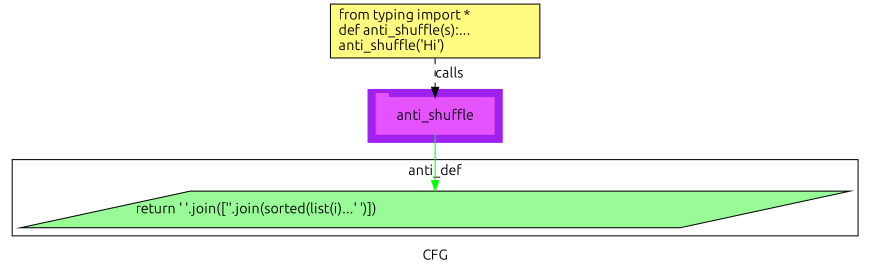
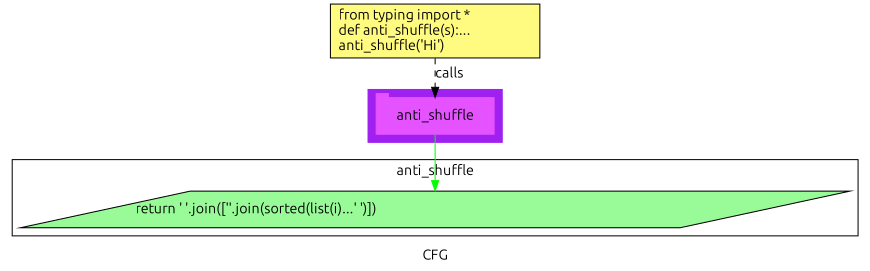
cluster "anti_def": label "anti_def" -> "anti_shuffle"
